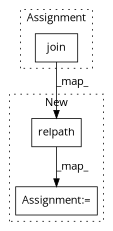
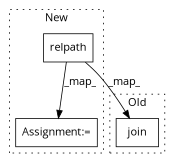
cluster "Assignment": label "Assignment" -> "Old"
edge "join" -> "relpath": reversed
